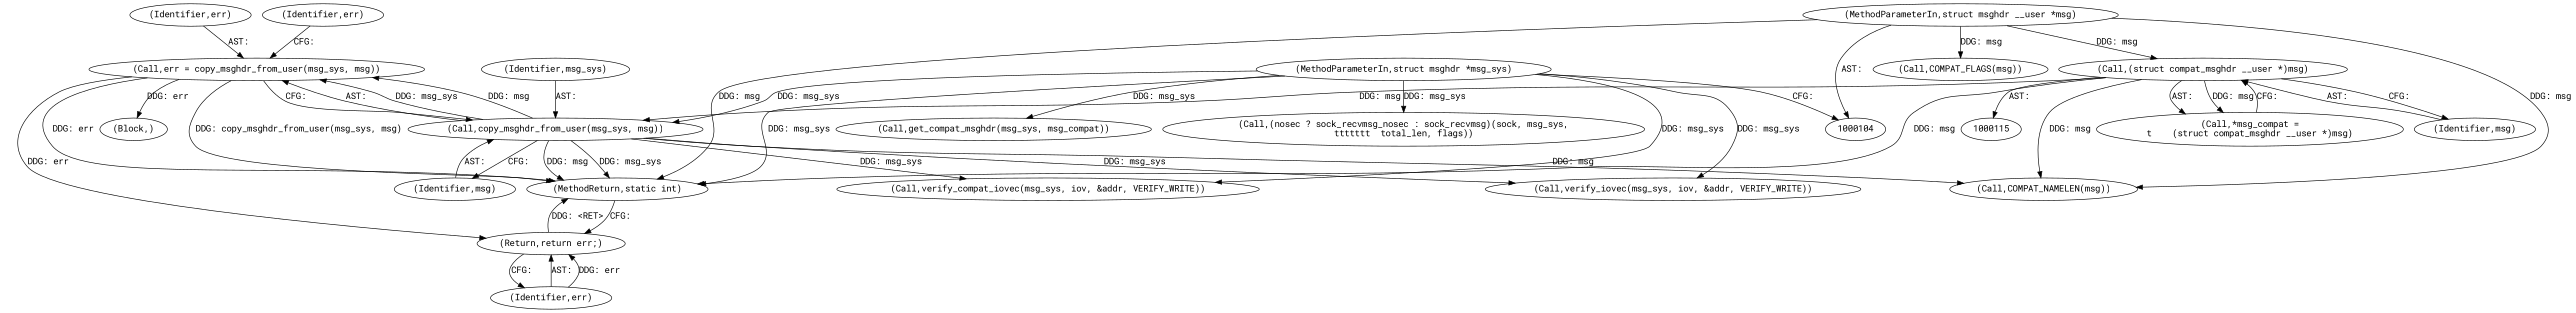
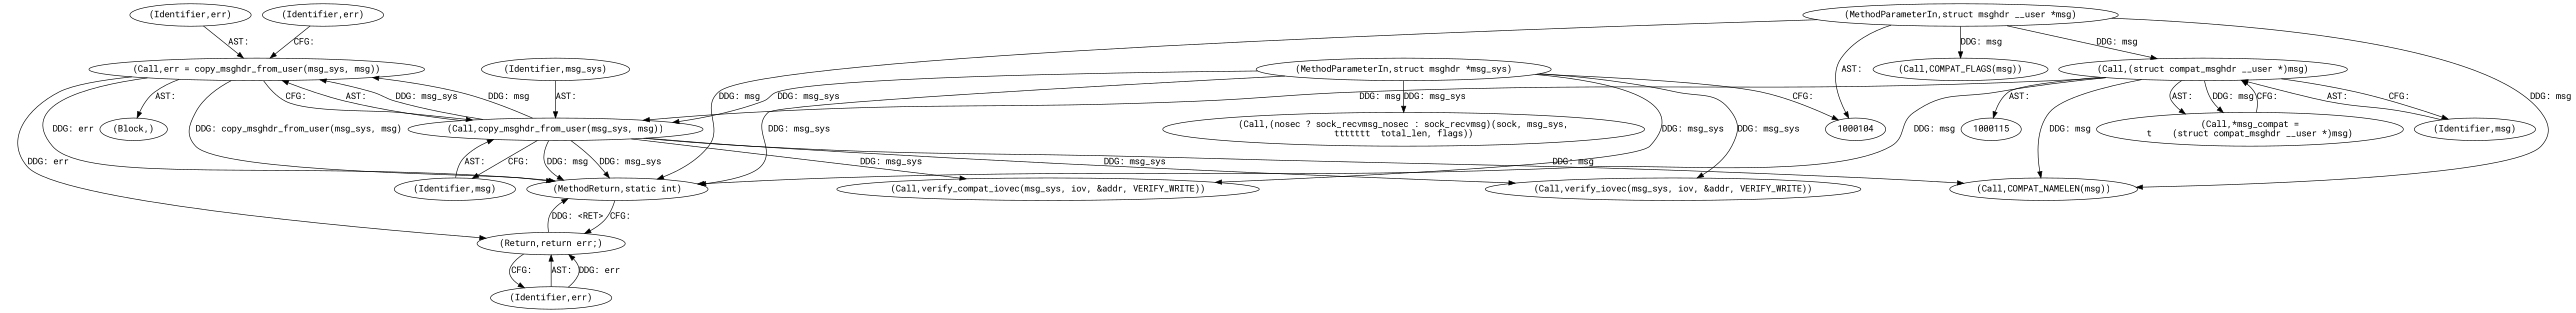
edge "(Call,err = copy_msghdr_from_user(msg_sys, msg))" -> "(Block,)": label "DDG: err" -> "AST: "
node "(Call,get_compat_msghdr(msg_sys, msg_compat))": removed
